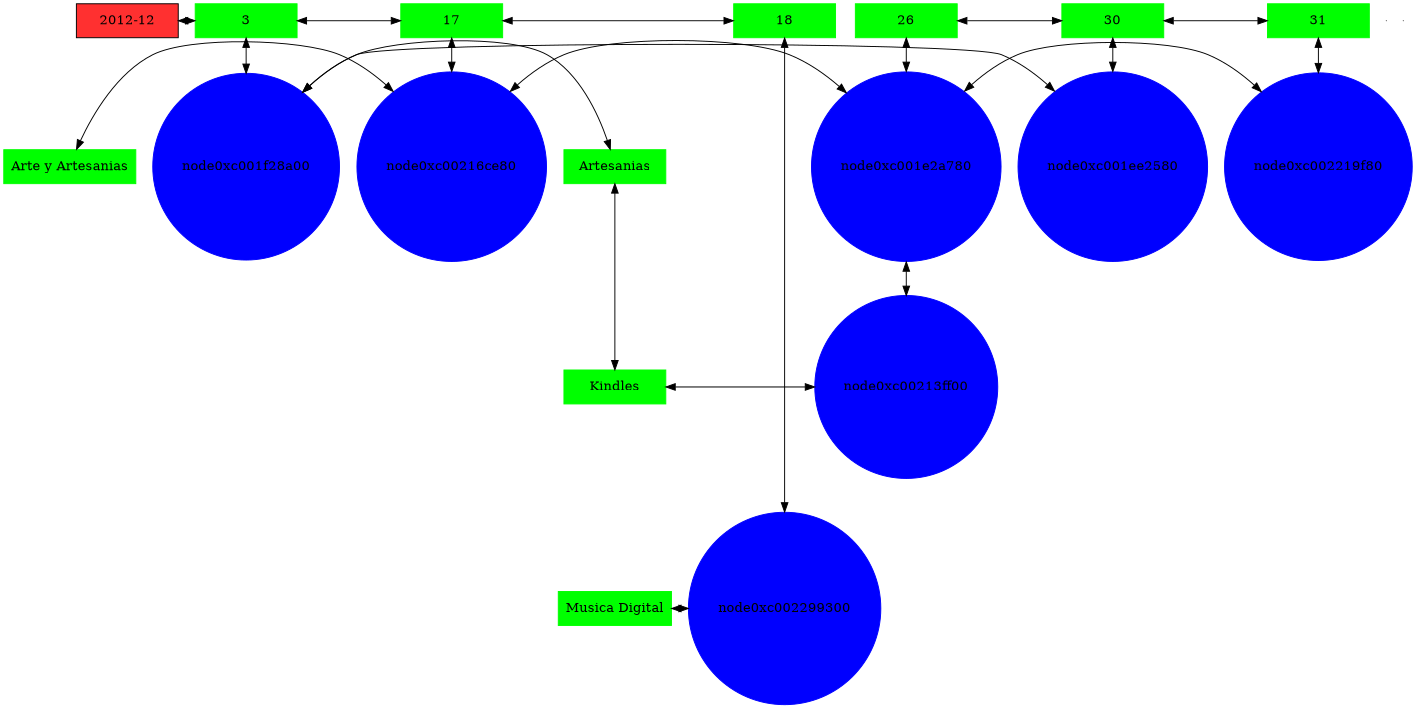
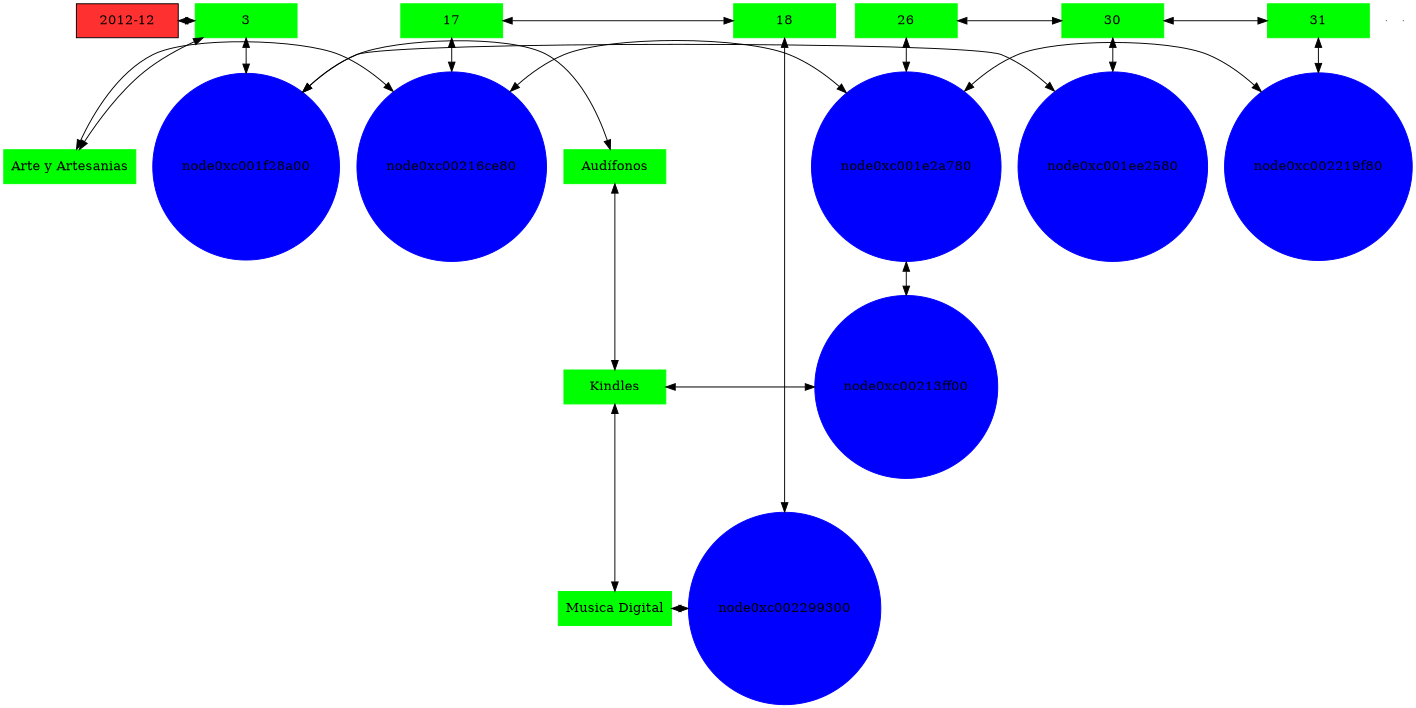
edge "3" -- "17": now "3" -- "Arte y Artesanias"
node "Artesanias": label "Artesanias" -> "Audífonos"
edge "Kindles" -- "Musica Digital": added
